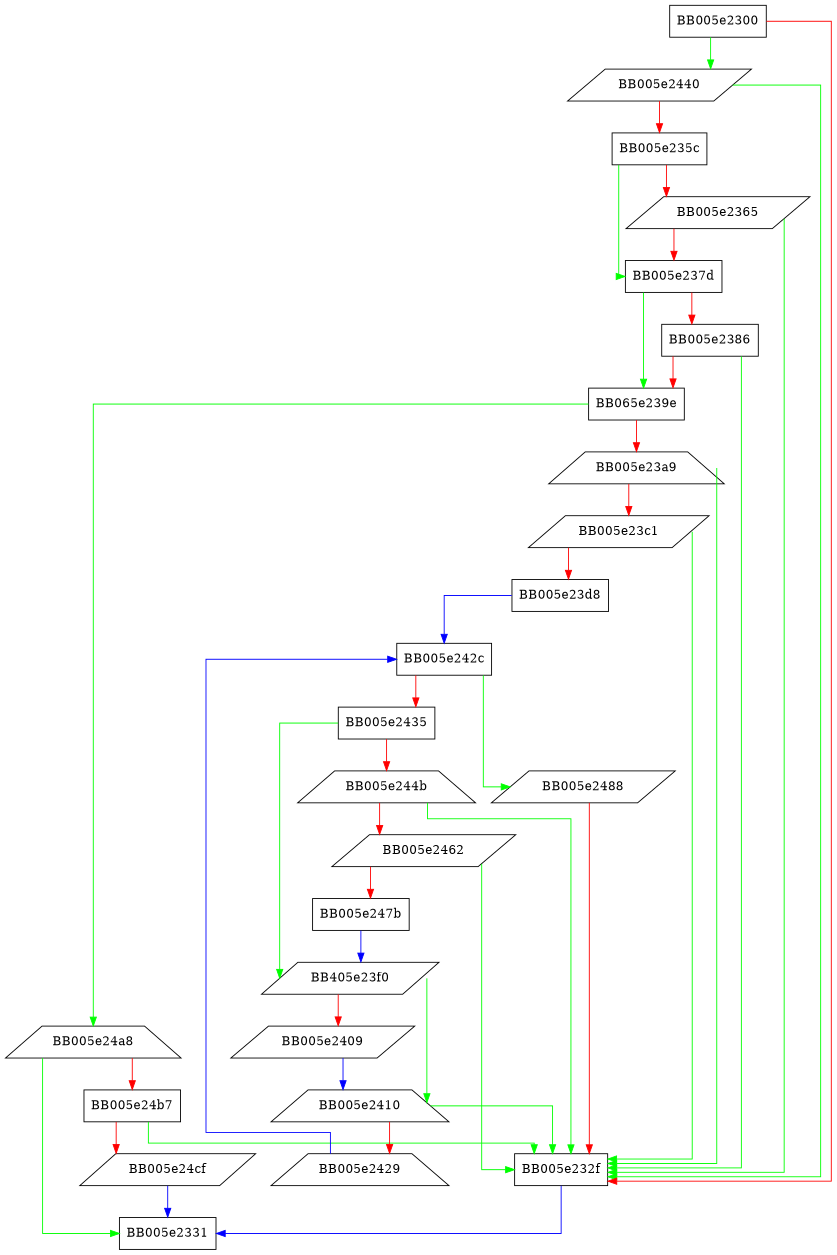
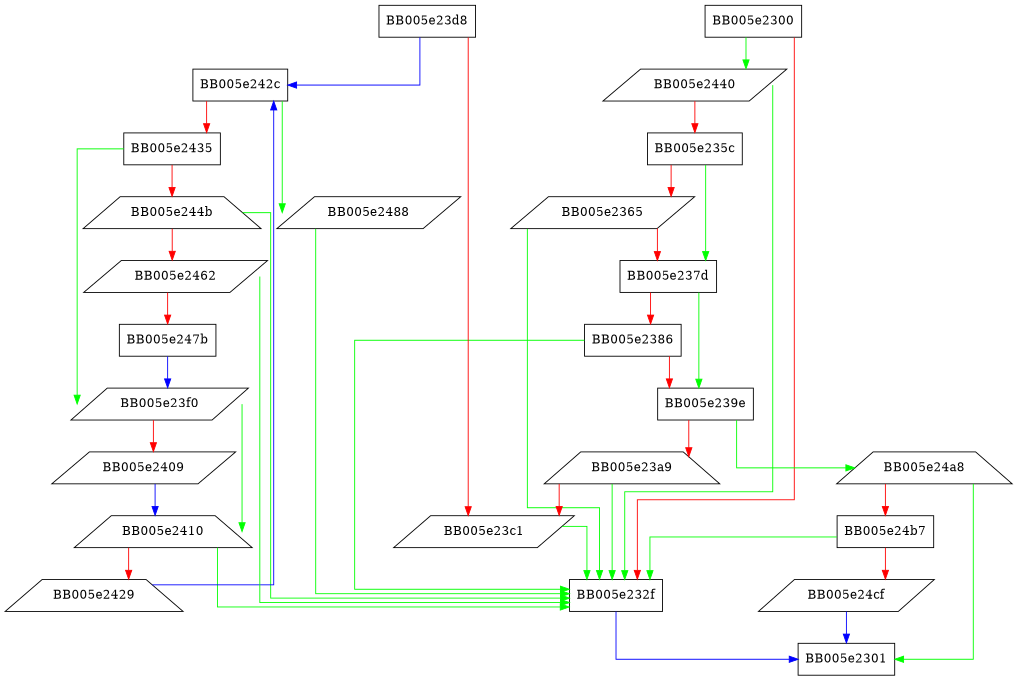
node "BB065e239e": label "BB065e239e" -> "BB005e239e"
edge "BB005e23c1" -> "BB005e23d8": reversed
edge "BB005e2488" -> "BB005e232f": color red -> green
node "BB405e23f0": label "BB405e23f0" -> "BB005e23f0"
node "BB005e2331": label "BB005e2331" -> "BB005e2301"
